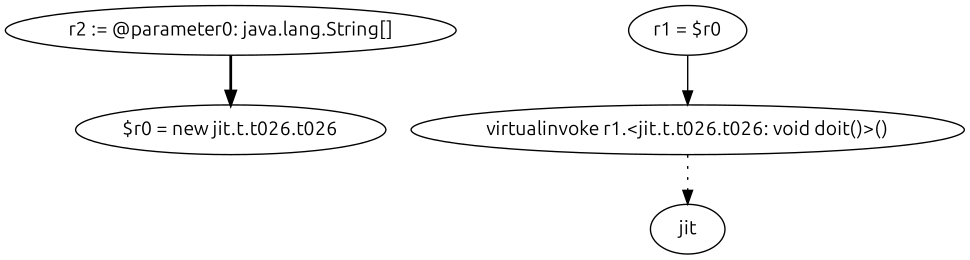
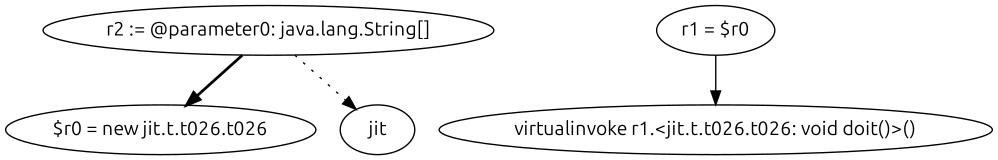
edge "virtualinvoke r1.<jit.t.t026.t026: void doit()>()" -> "jit": now "r2 := @parameter0: java.lang.String[]" -> "jit"
